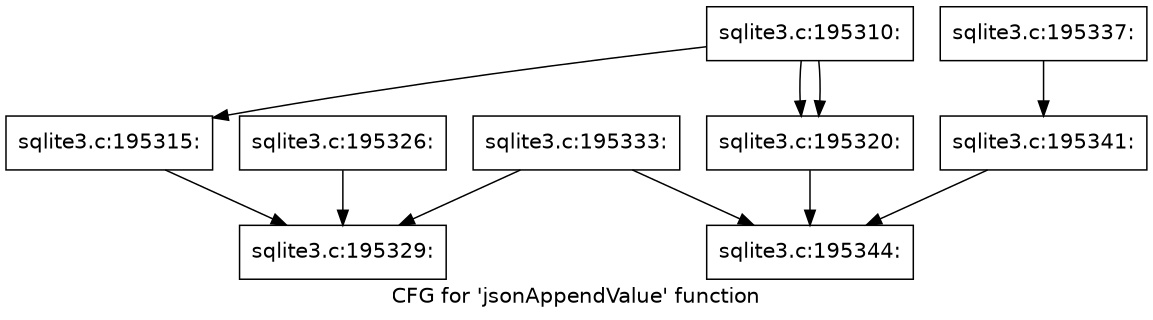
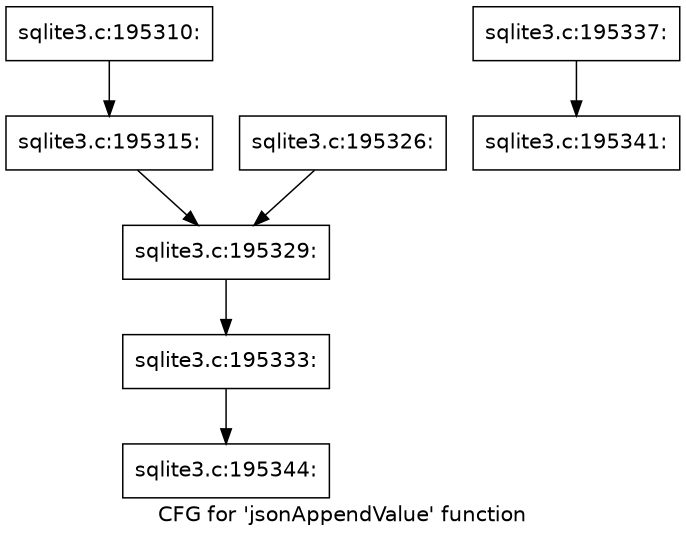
node "sqlite3.c:195320:": removed
edge "sqlite3.c:195333:" -> "sqlite3.c:195329:": reversed
edge "sqlite3.c:195341:" -> "sqlite3.c:195344:": removed
